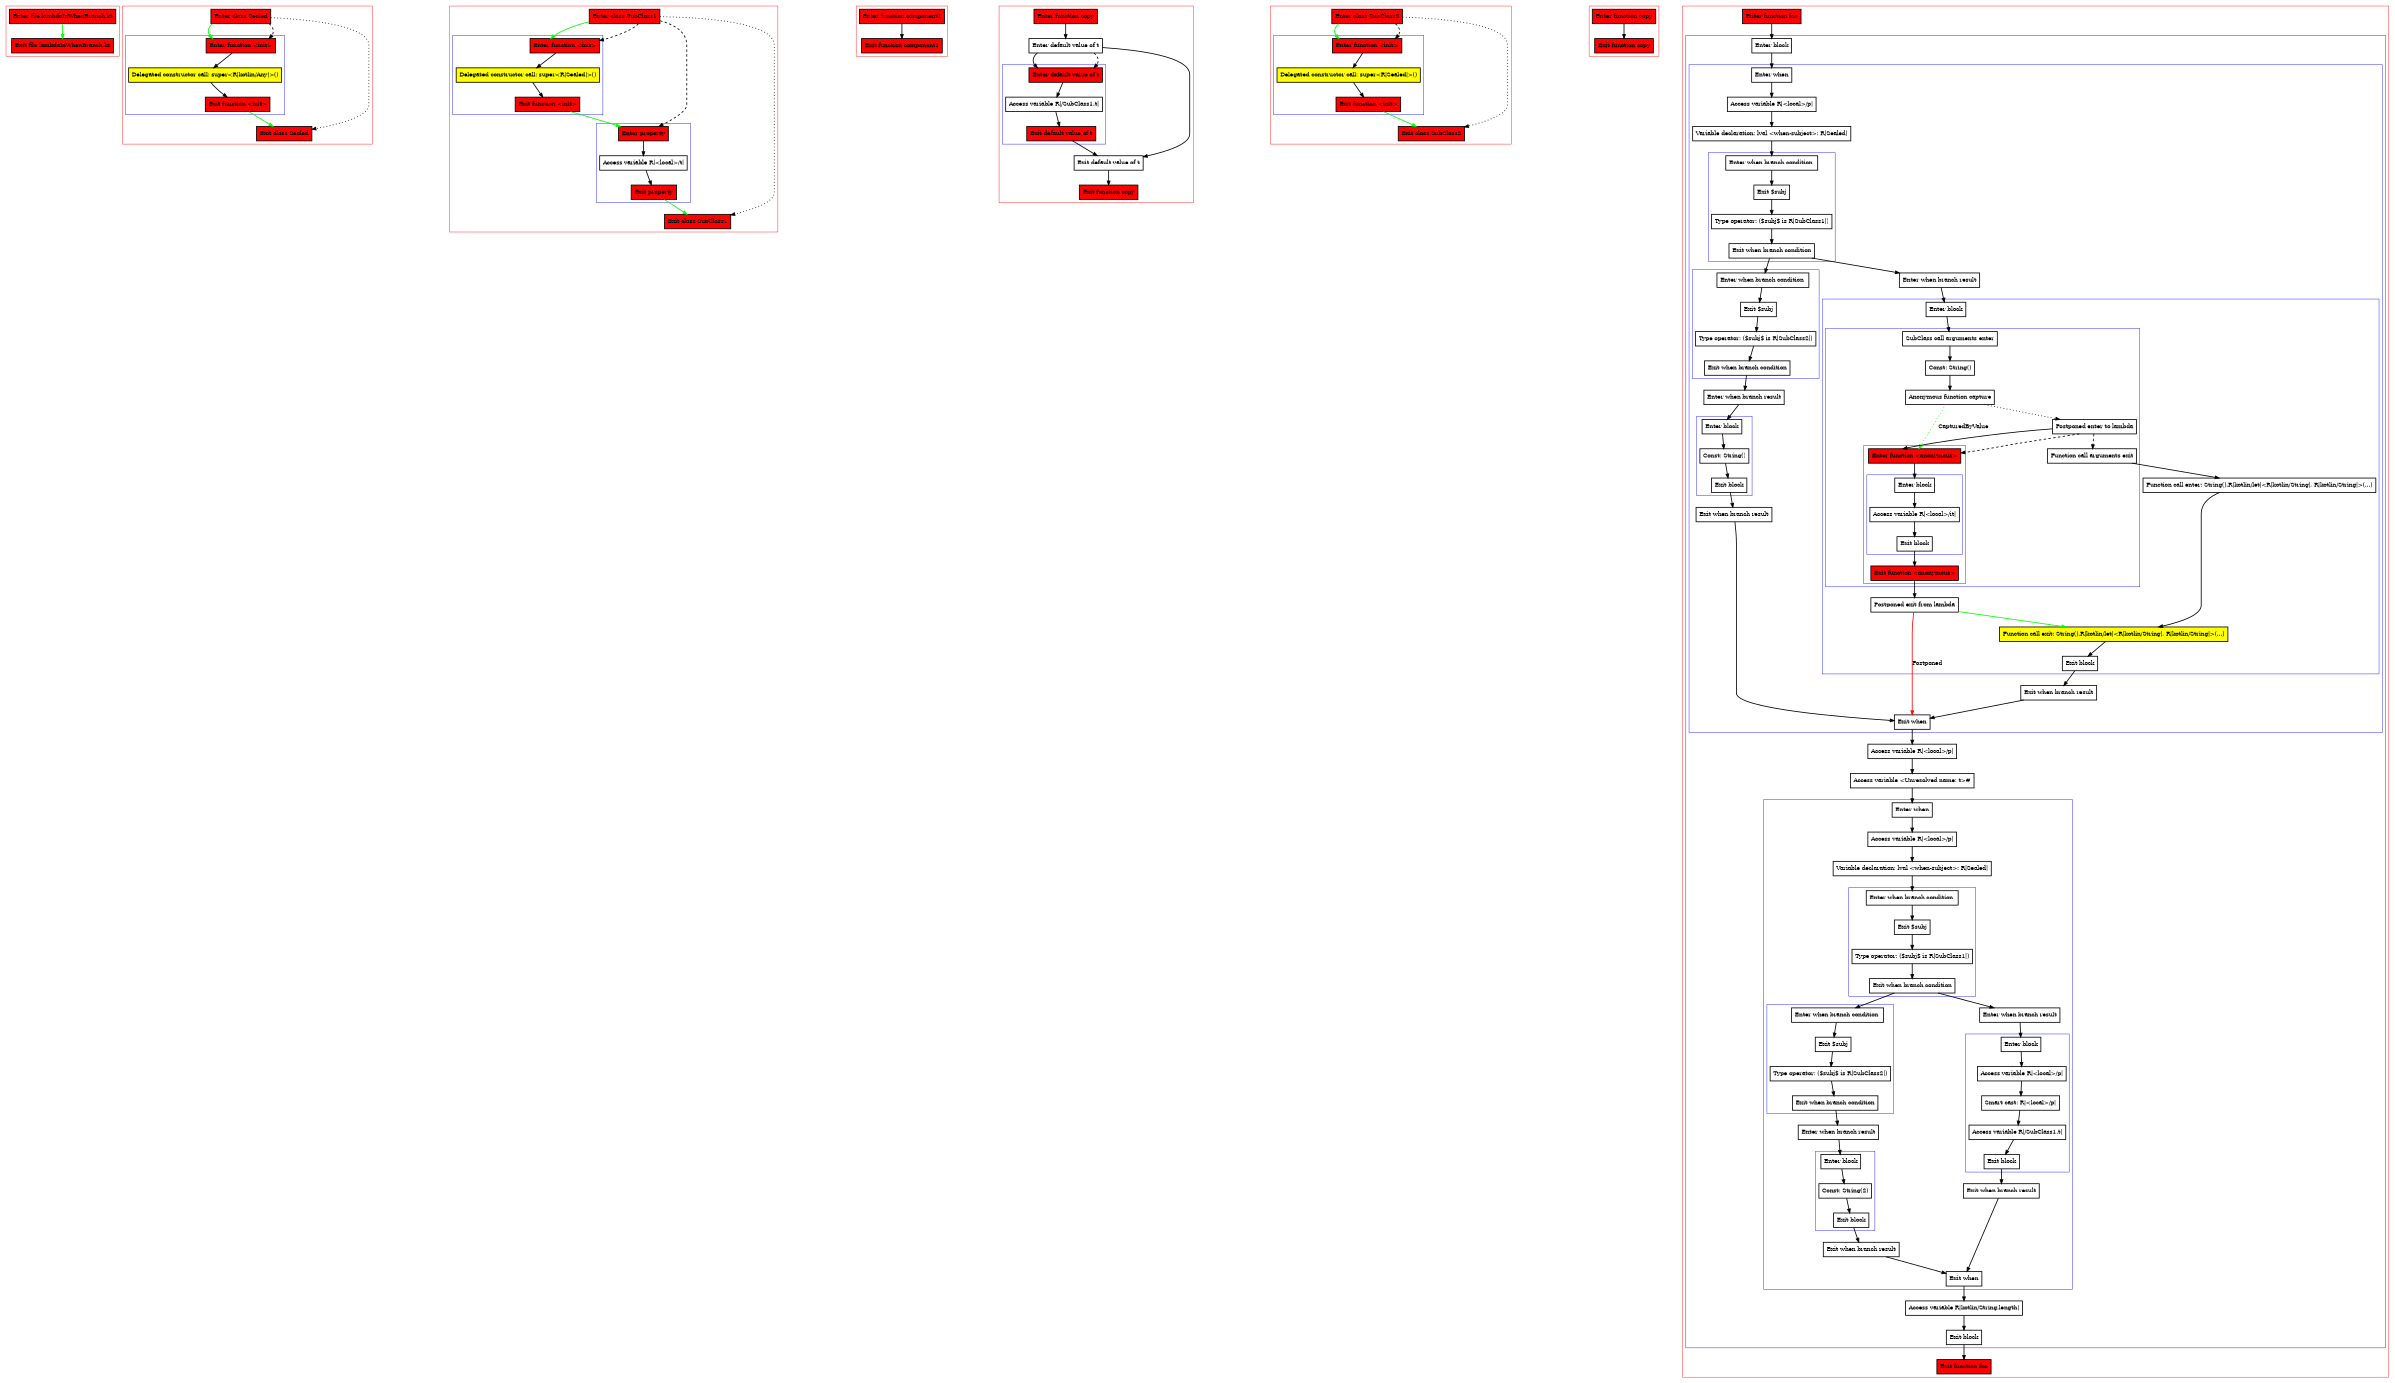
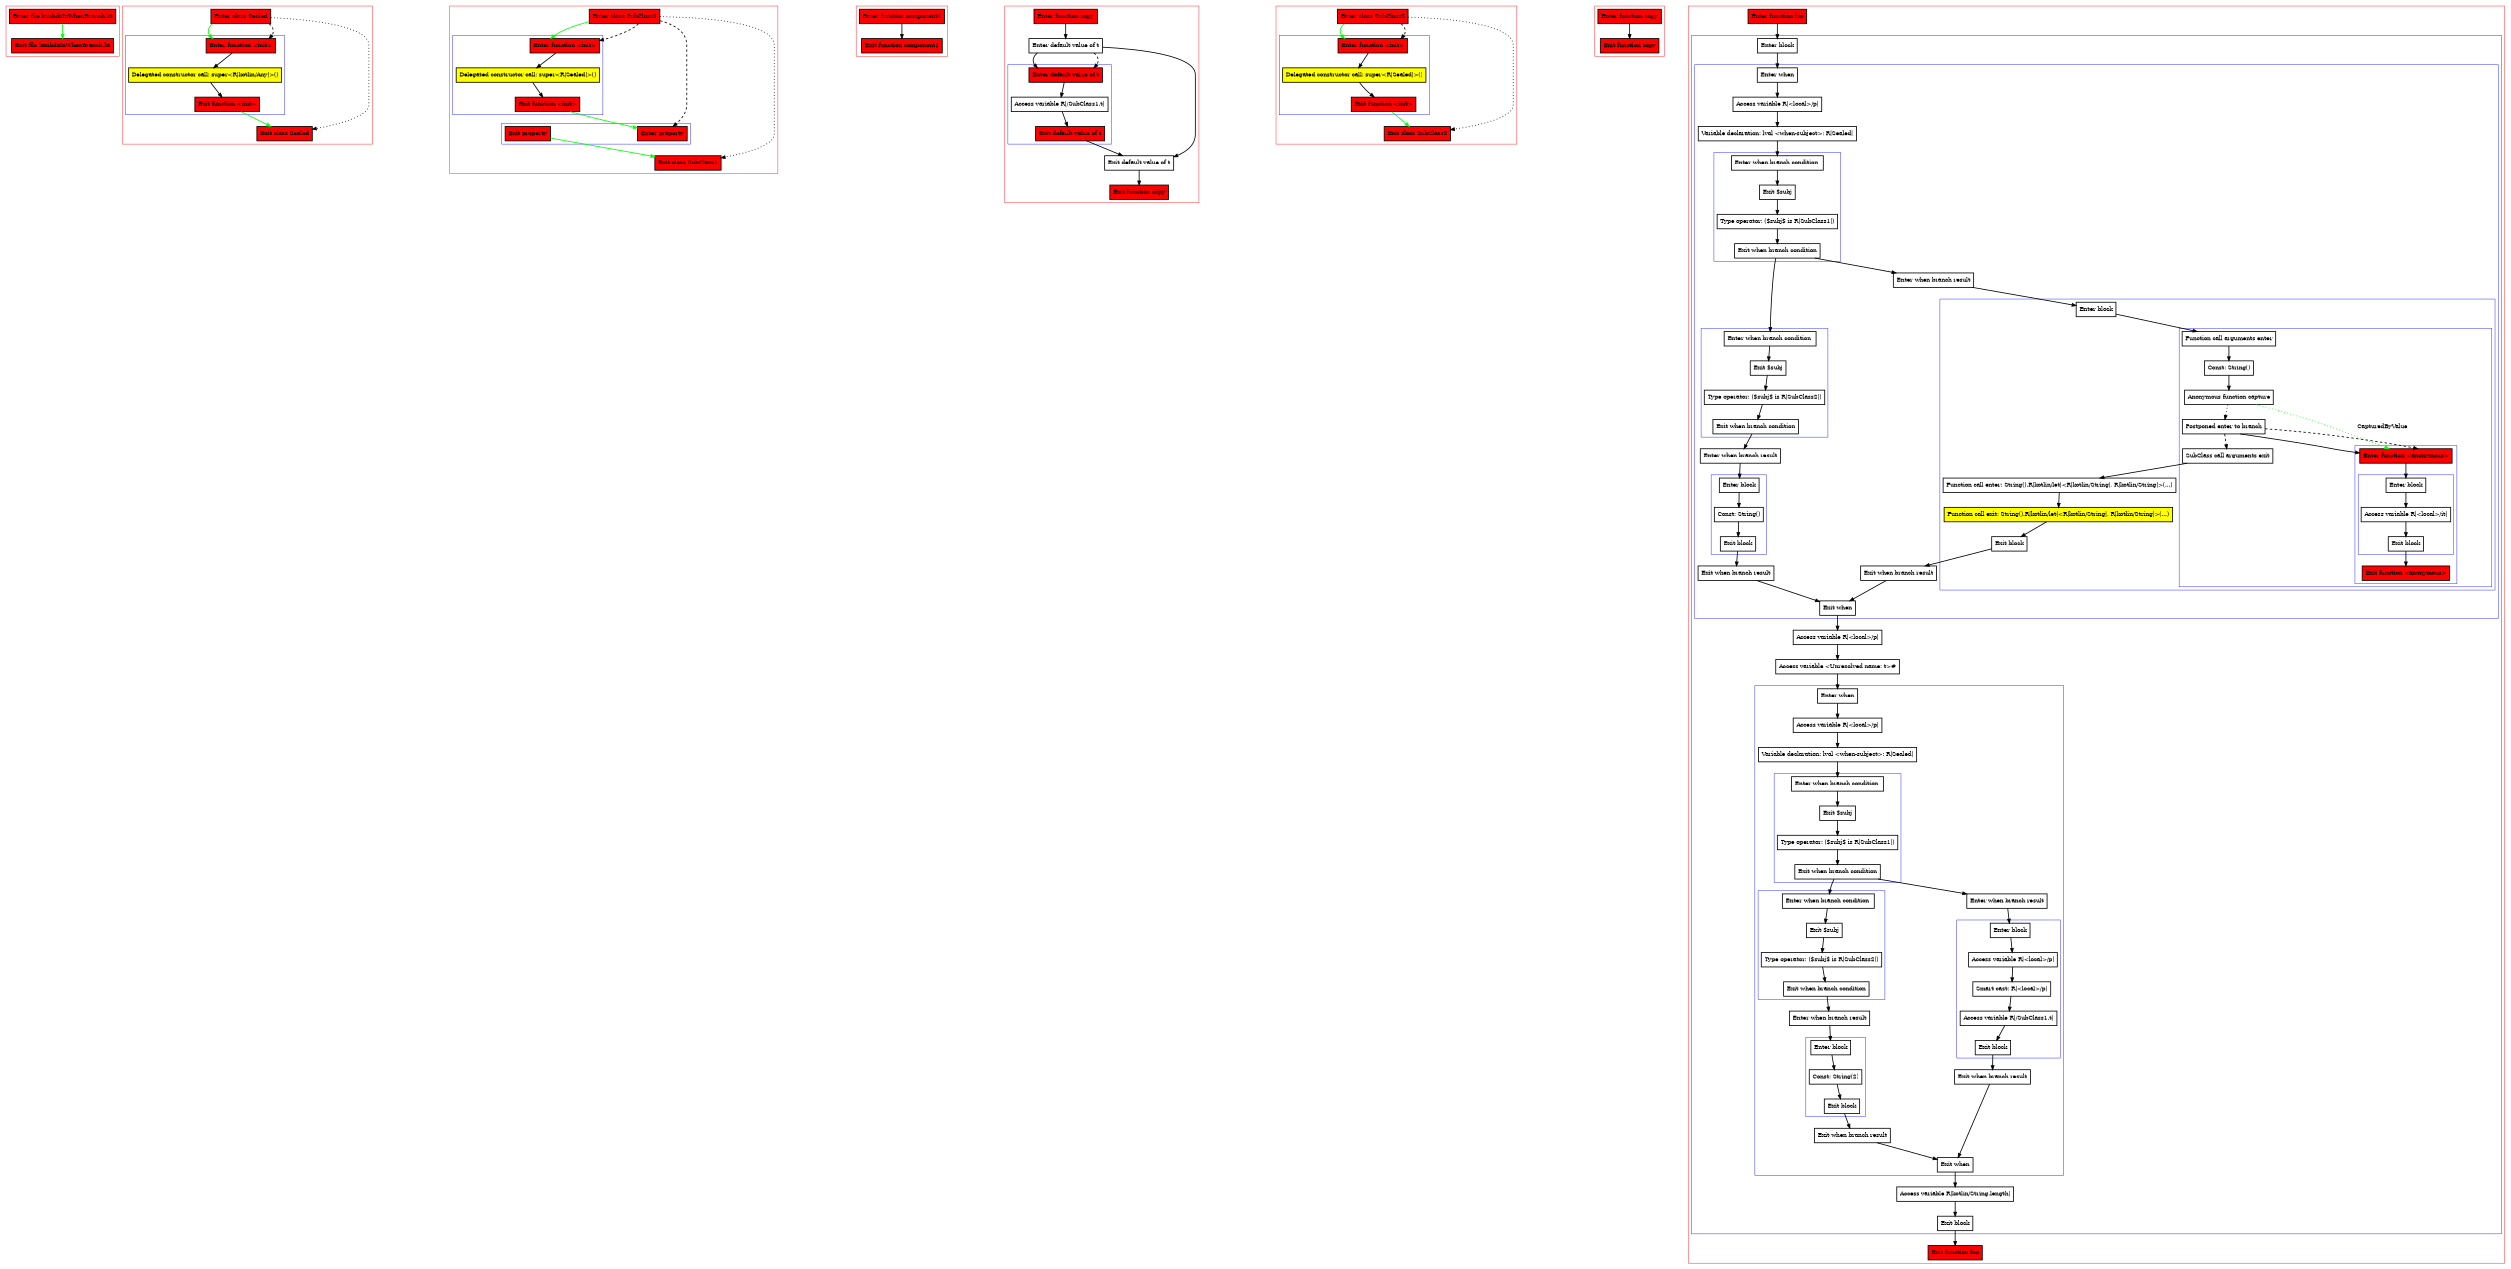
node "Access variable R|<local>/t|": removed
node "SubClass call arguments enter": label "SubClass call arguments enter" -> "Function call arguments enter"
node "Postponed enter to lambda": label "Postponed enter to lambda" -> "Postponed enter to branch"
node "Function call arguments exit": label "Function call arguments exit" -> "SubClass call arguments exit"
node "Postponed exit from lambda": removed
